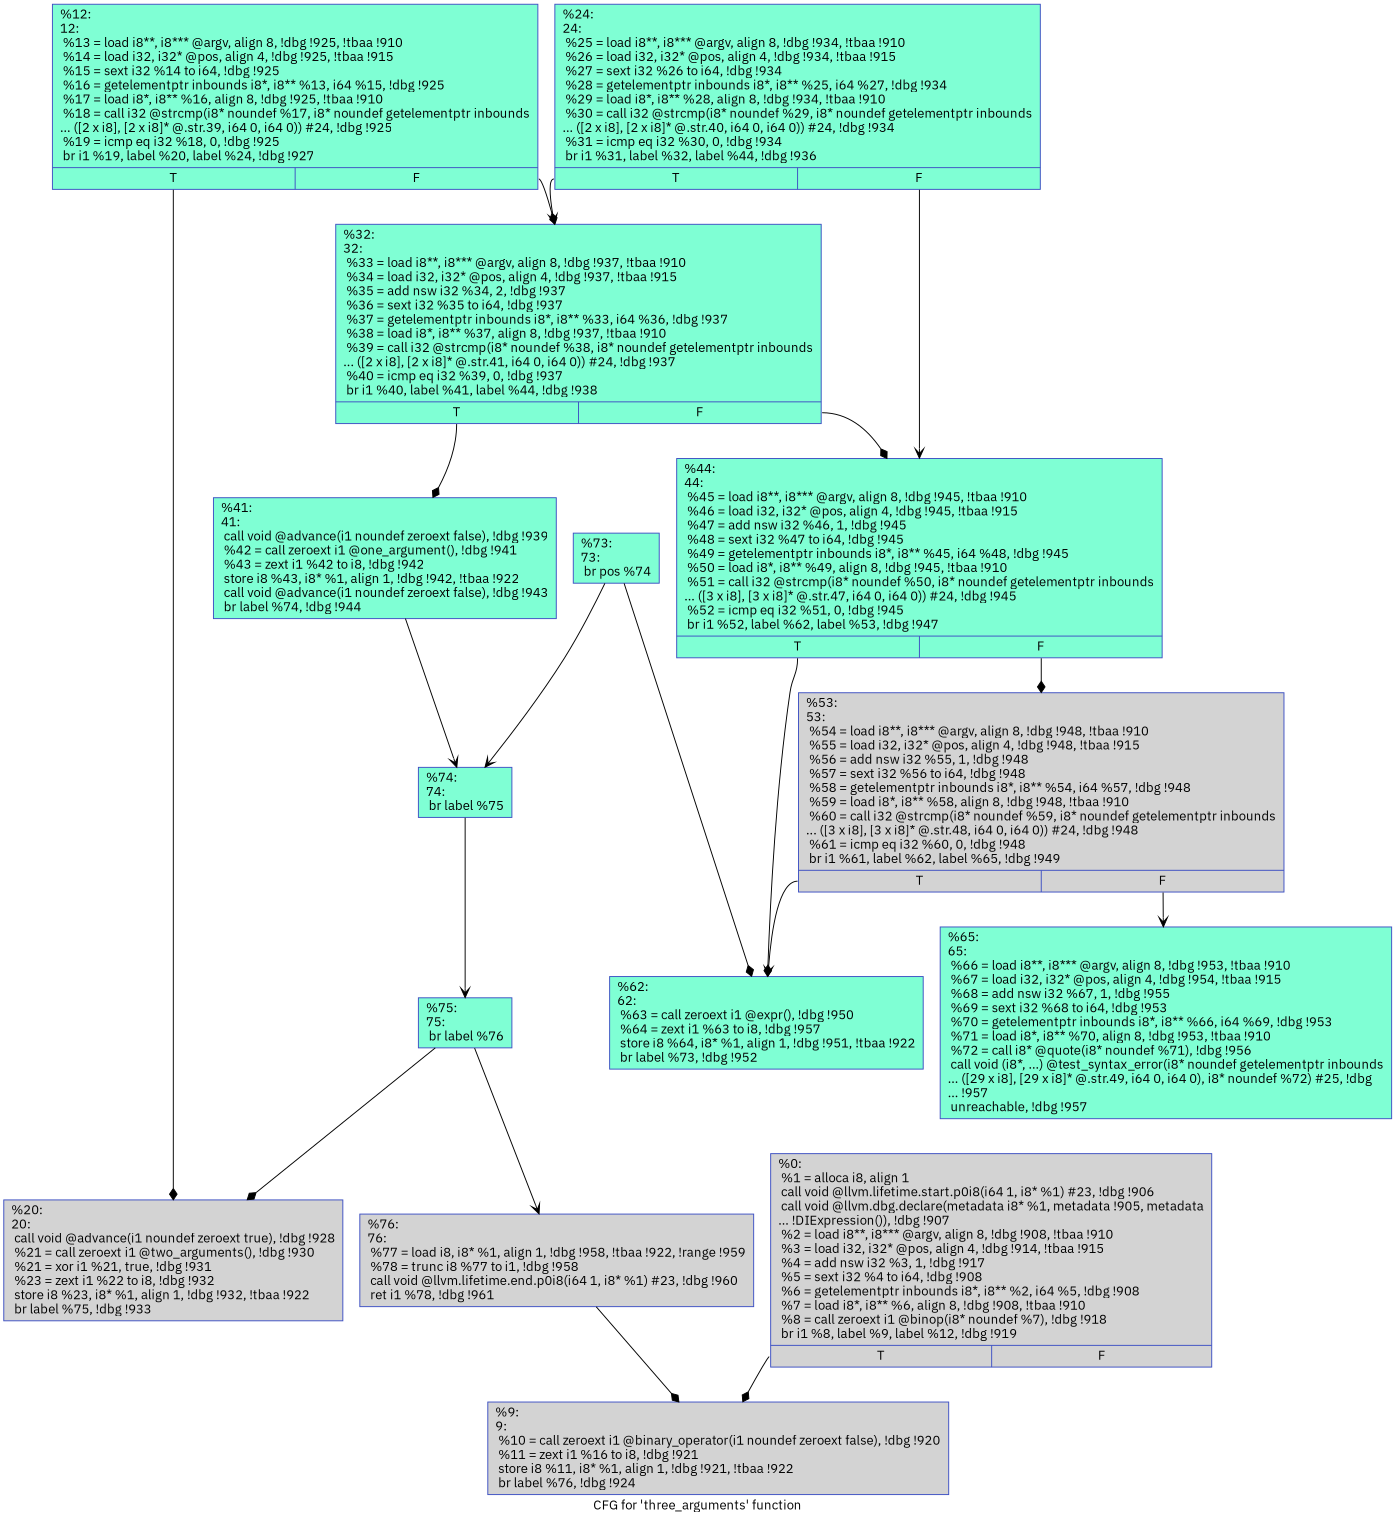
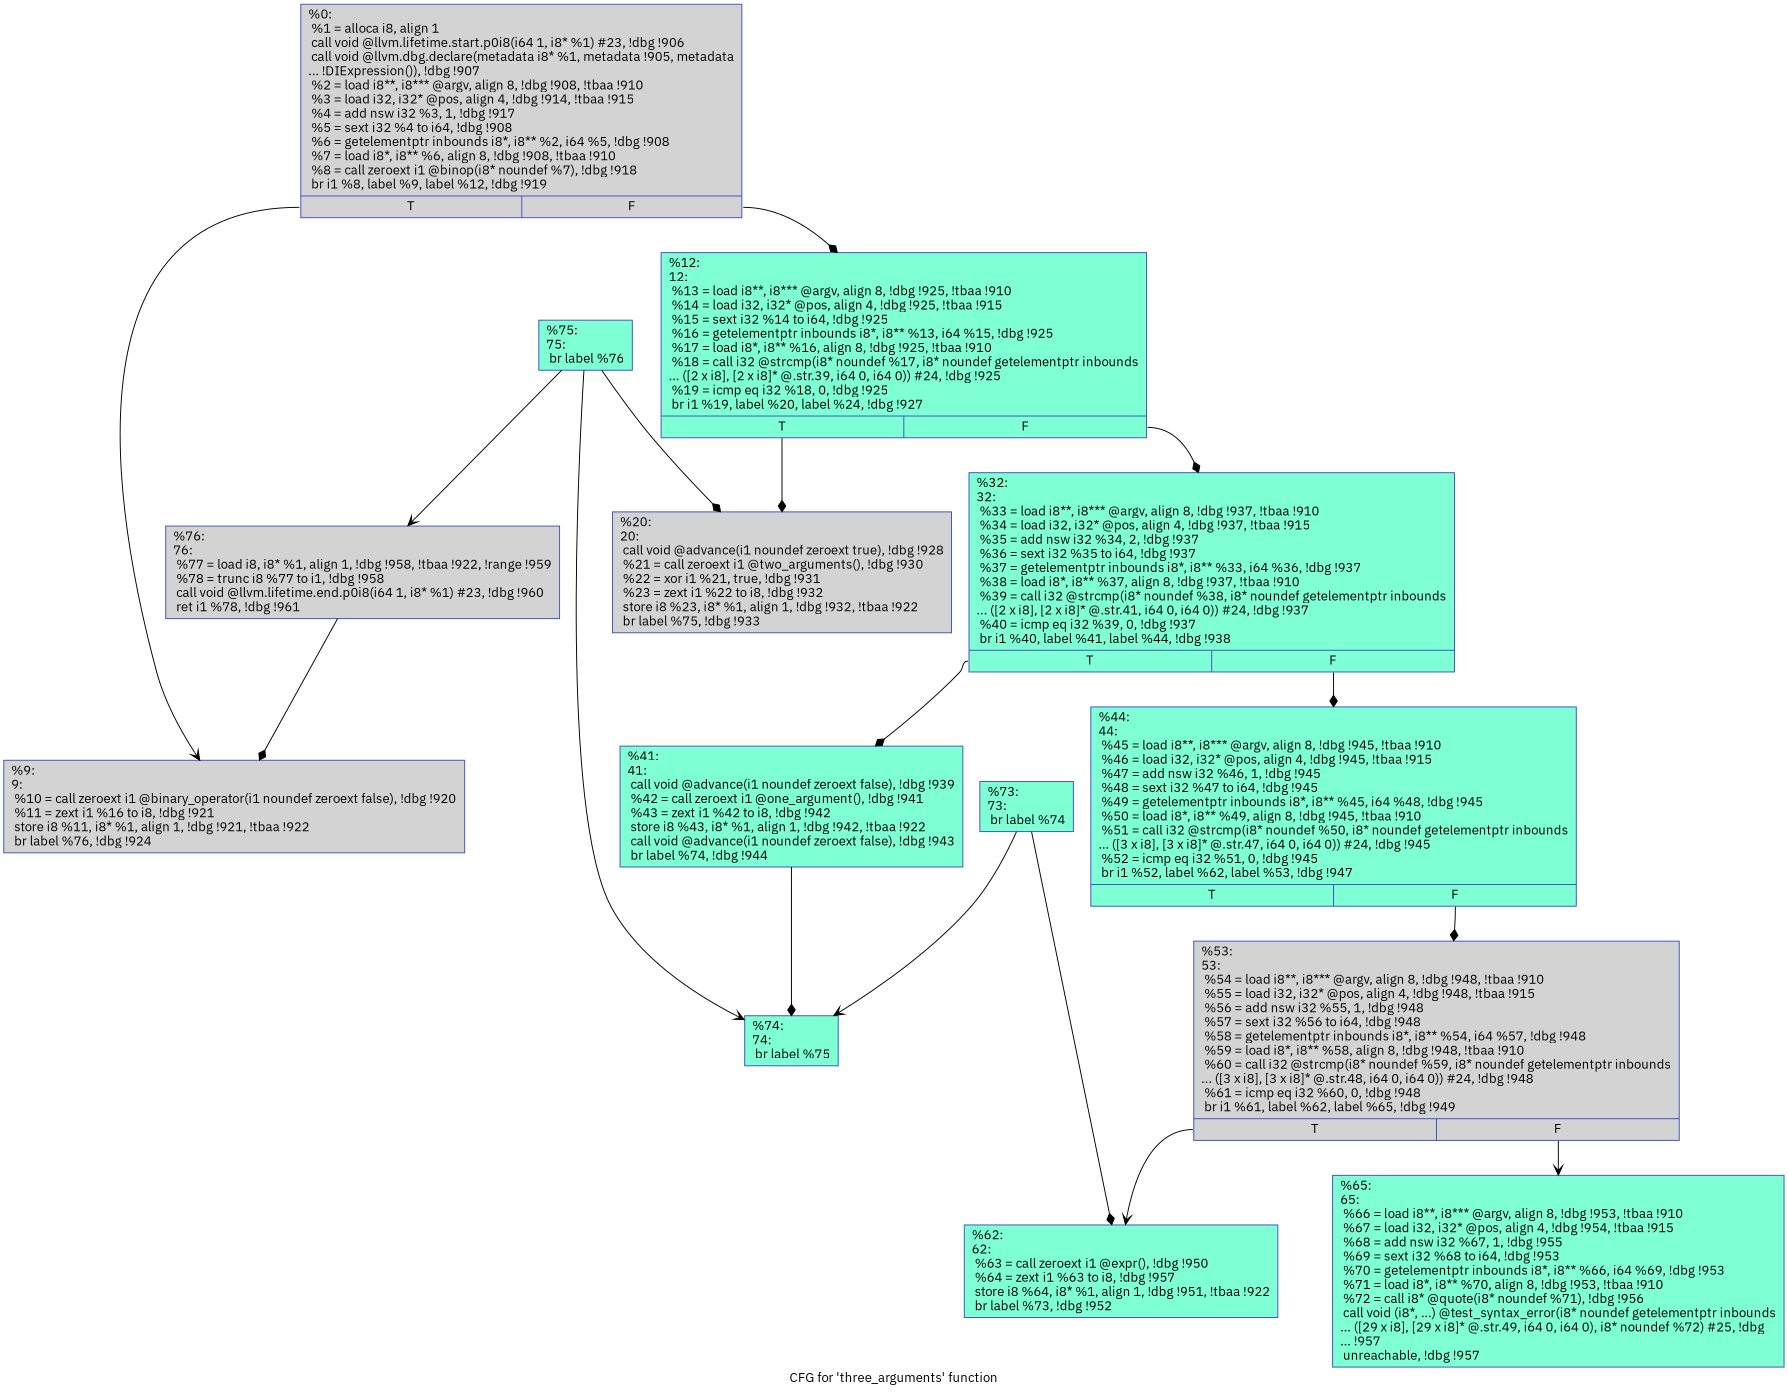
node "%24:": removed
edge "%0:" -> "%12:": added
node "%73:": text "br pos %74" -> "br label %74"
edge "%41:" -> "%74:": arrowhead vee -> diamond
edge "%44:" -> "%62:": removed
edge "%74:" -> "%75:": reversed
node "%20:": text "%21 = xor i1 %21, true, !dbg !931" -> "%22 = xor i1 %21, true, !dbg !931"
edge "%0:" -> "%9:": arrowhead diamond -> vee
